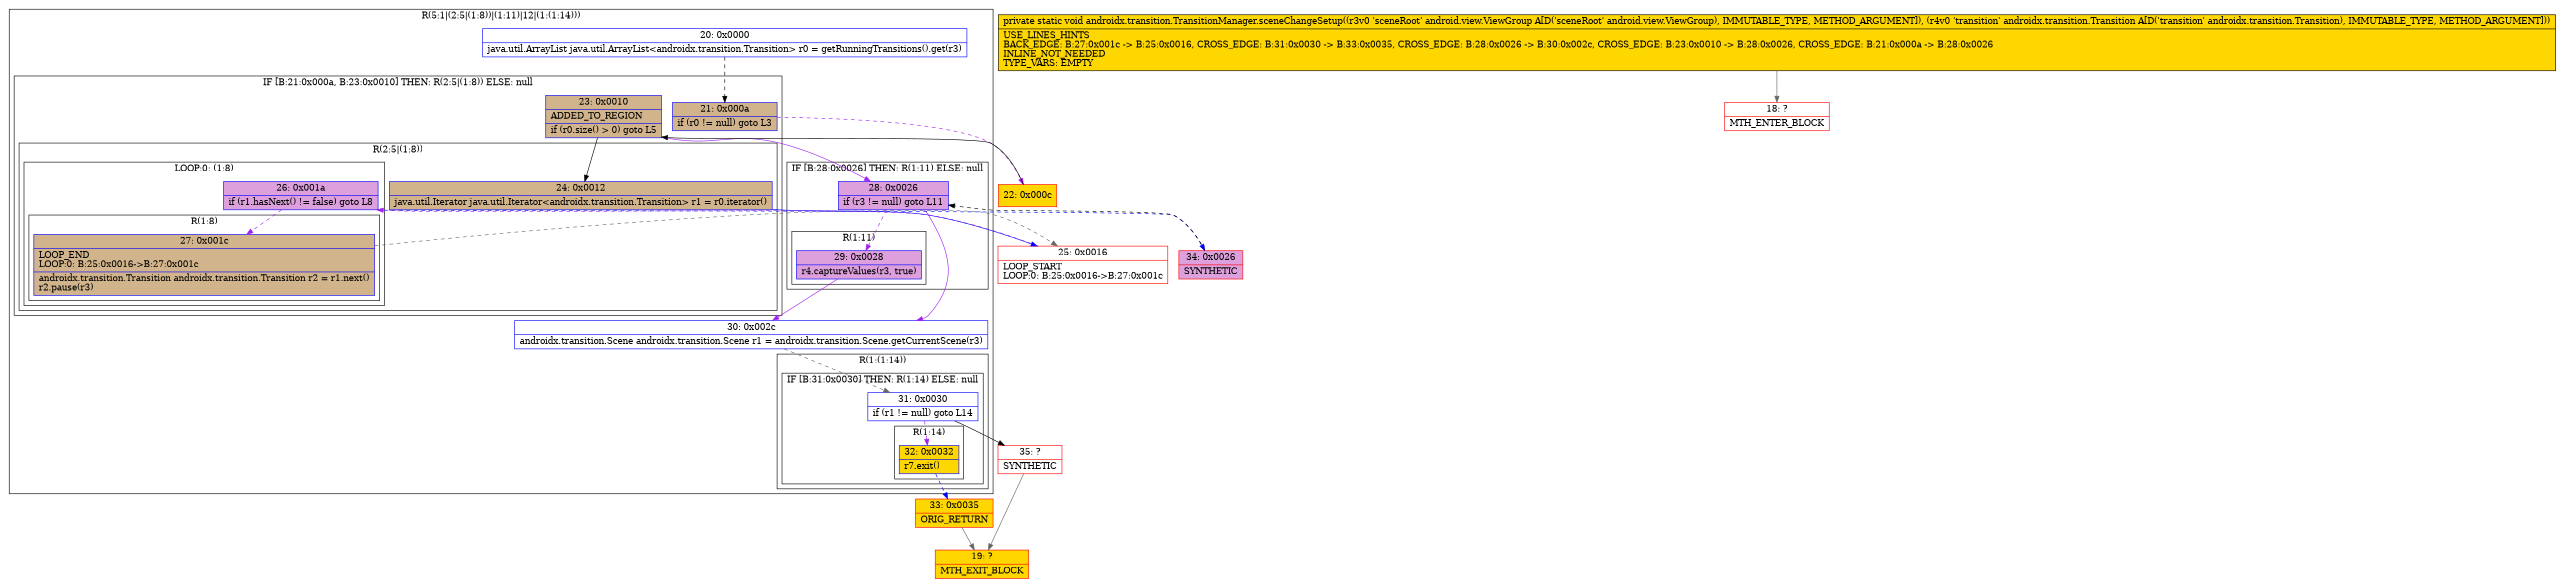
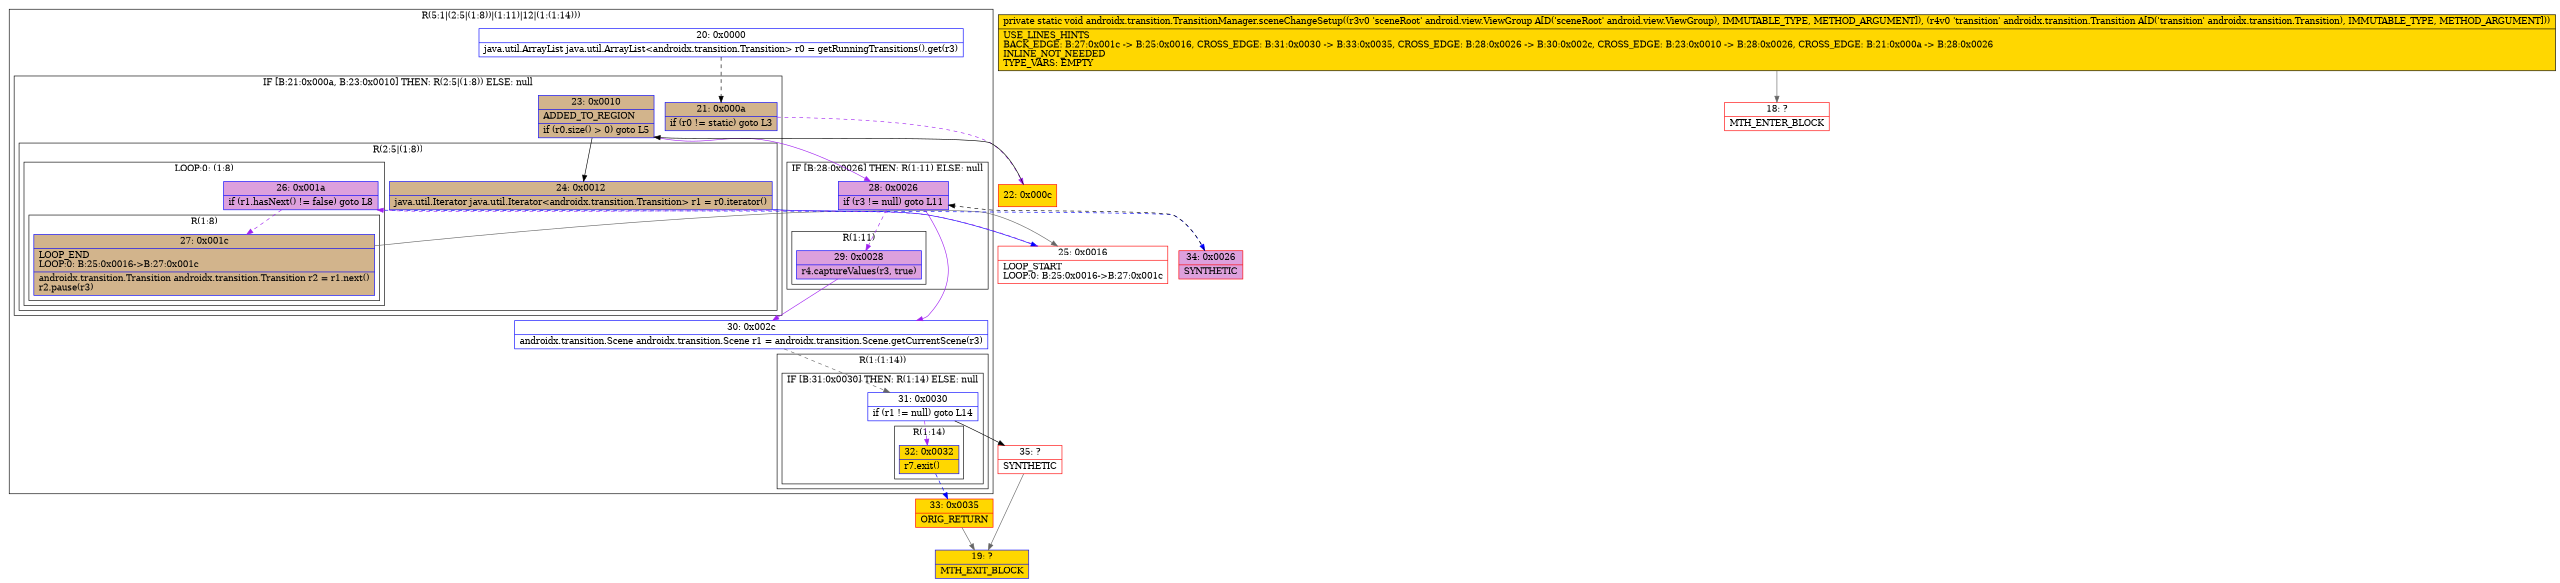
node "21: 0x000a": text "if (r0 != null) goto L3" -> "if (r0 != static) goto L3"
edge "27: 0x001c" -> "25: 0x0016": style dashed -> solid
node "19: ?": color red -> blue
